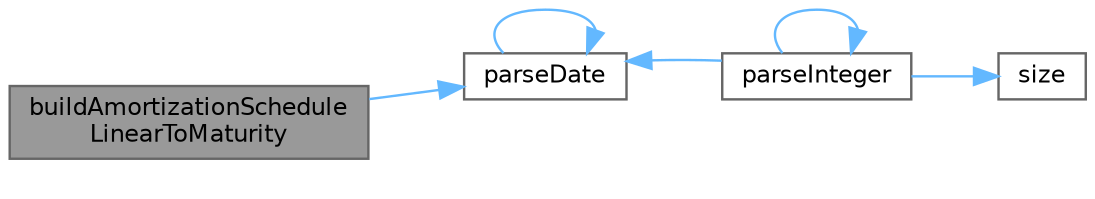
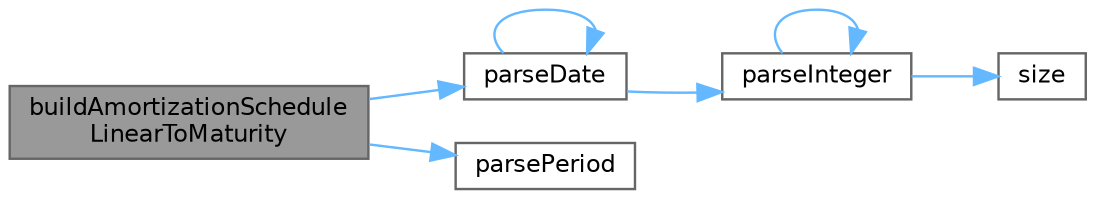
edge "parseInteger" -> "parseDate": reversed
node "parsePeriod": added
